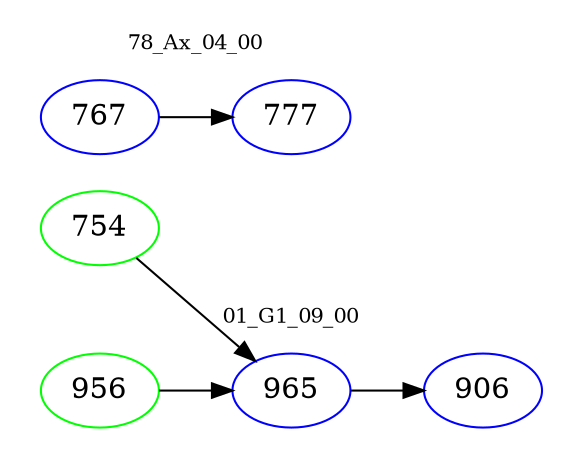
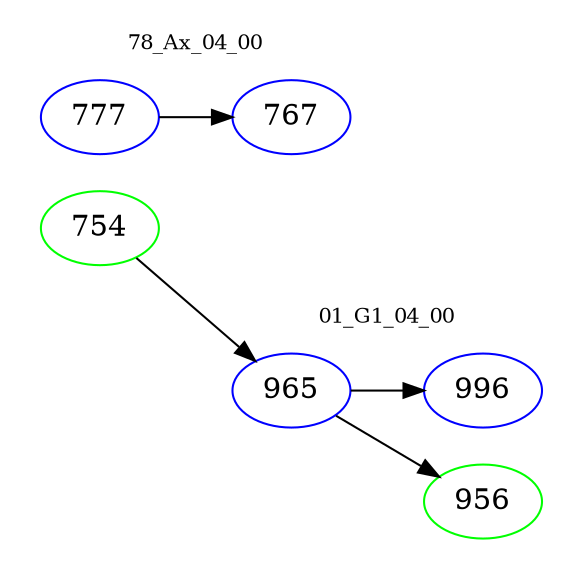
edge "767" -> "777": reversed
cluster "01_G1_09_00": label "01_G1_09_00" -> "01_G1_04_00"
edge "956" -> "965": reversed
node "906": label "906" -> "996"
